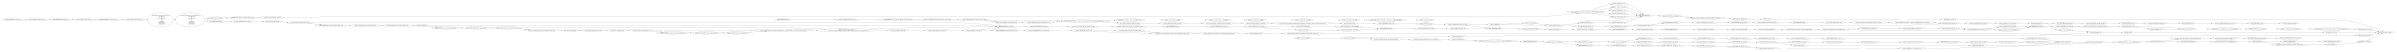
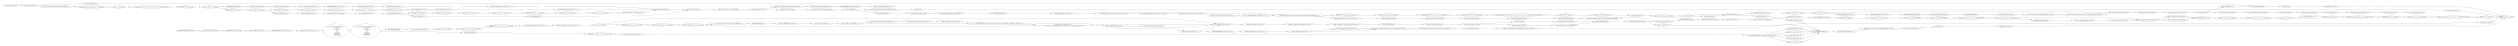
node "(<operators>.assignmentAnd,v13->flags &= 0xFFFECFFF)": added
